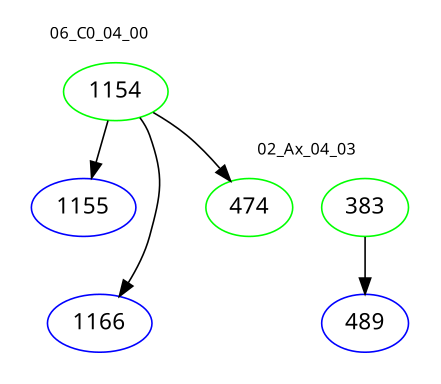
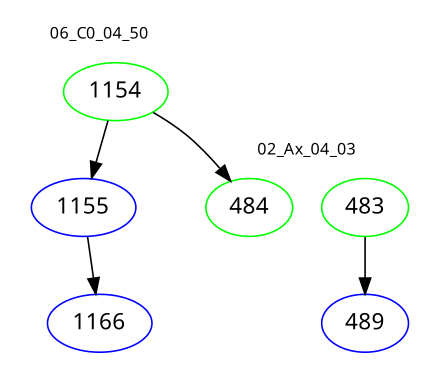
cluster "06_C0_04_00": label "06_C0_04_00" -> "06_C0_04_50"
edge "1154" -> "1166": now "1155" -> "1166"
node "474": label "474" -> "484"
node "383": label "383" -> "483"
